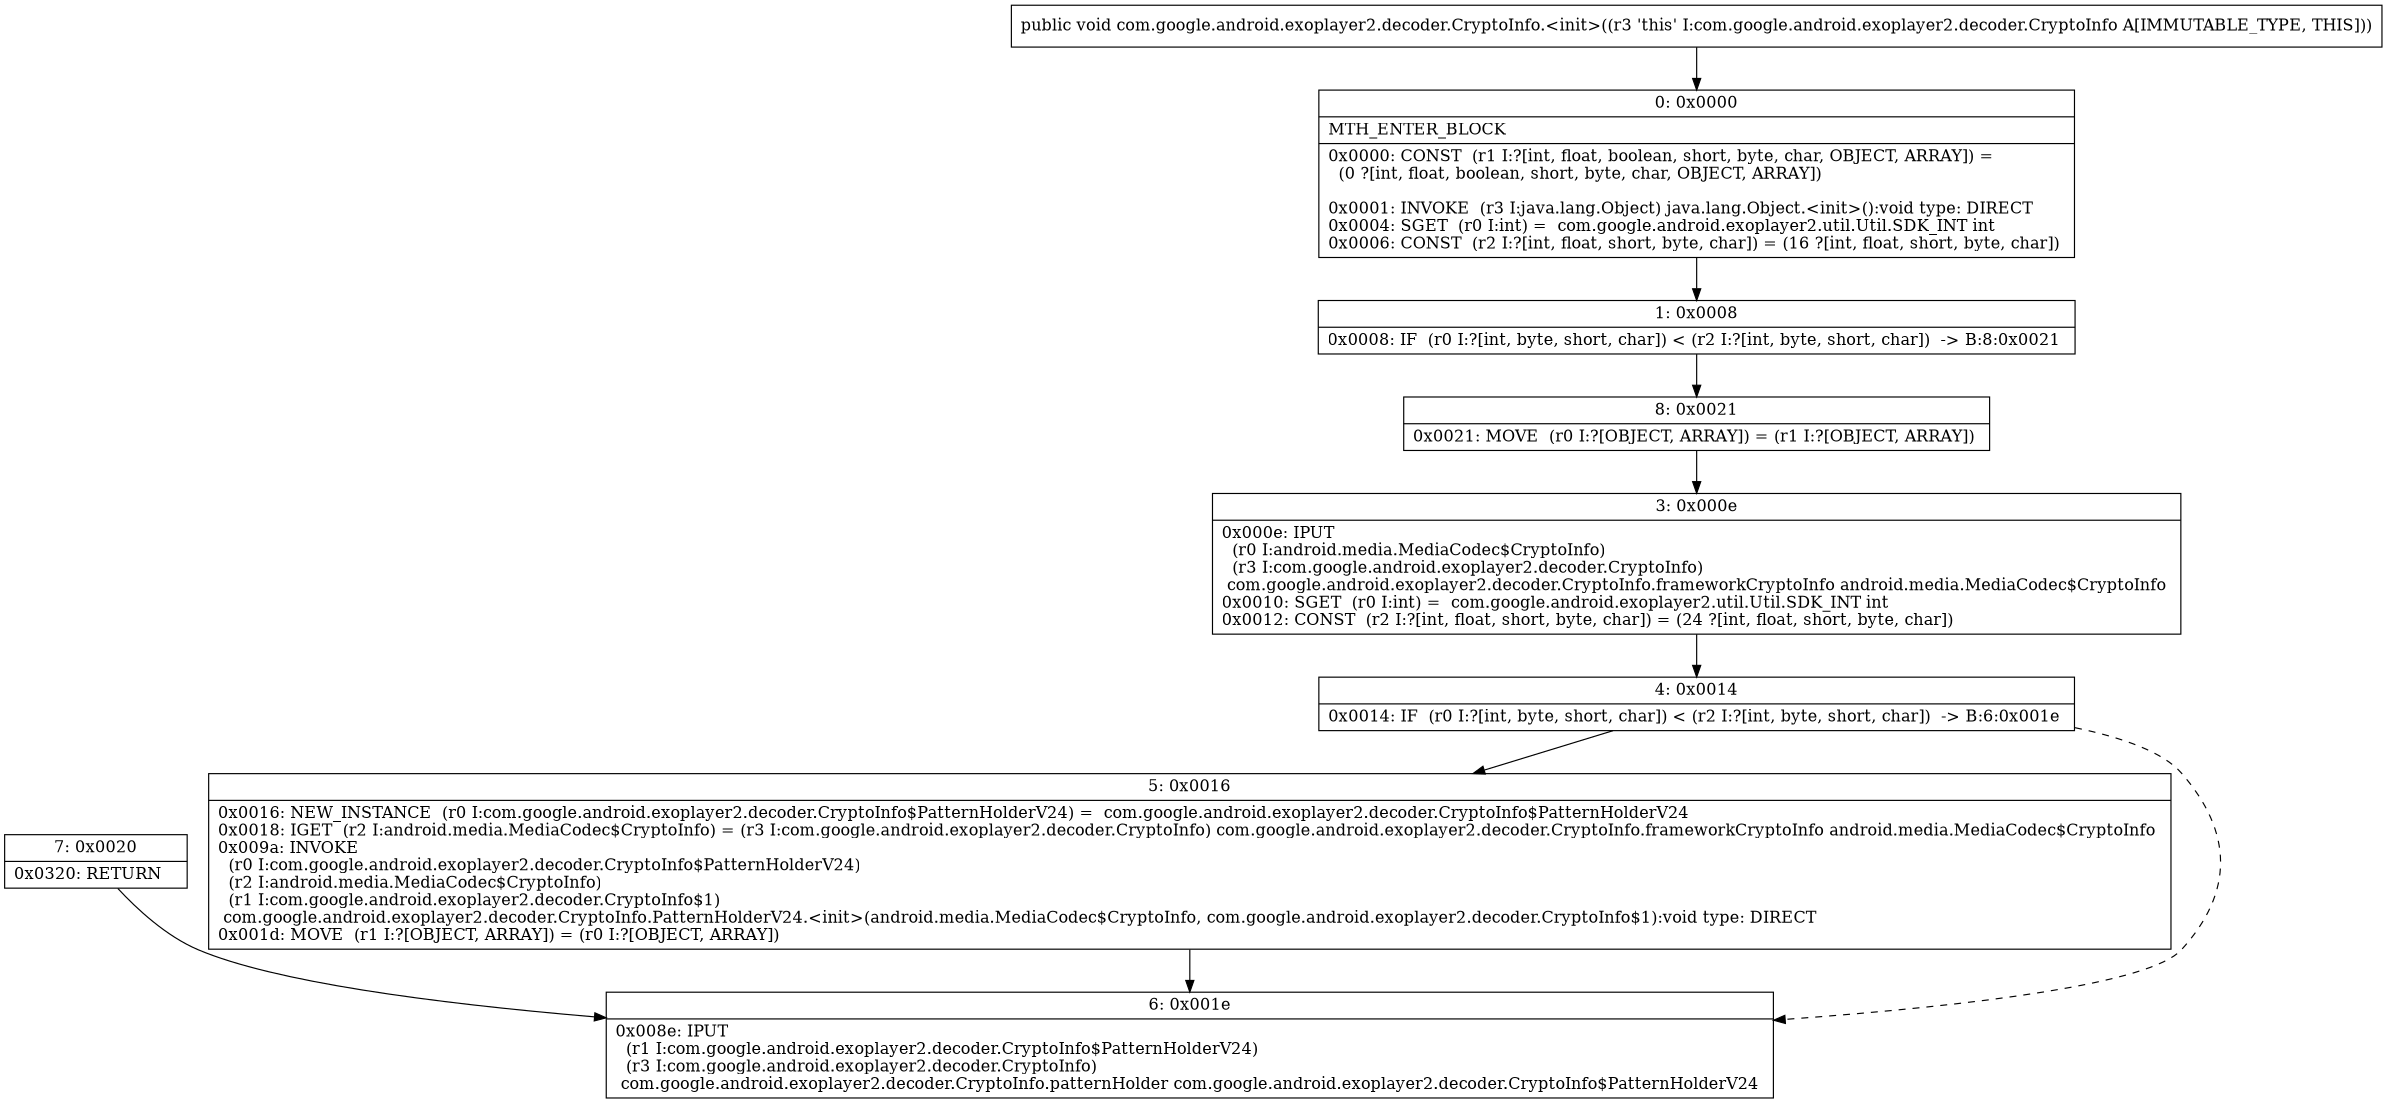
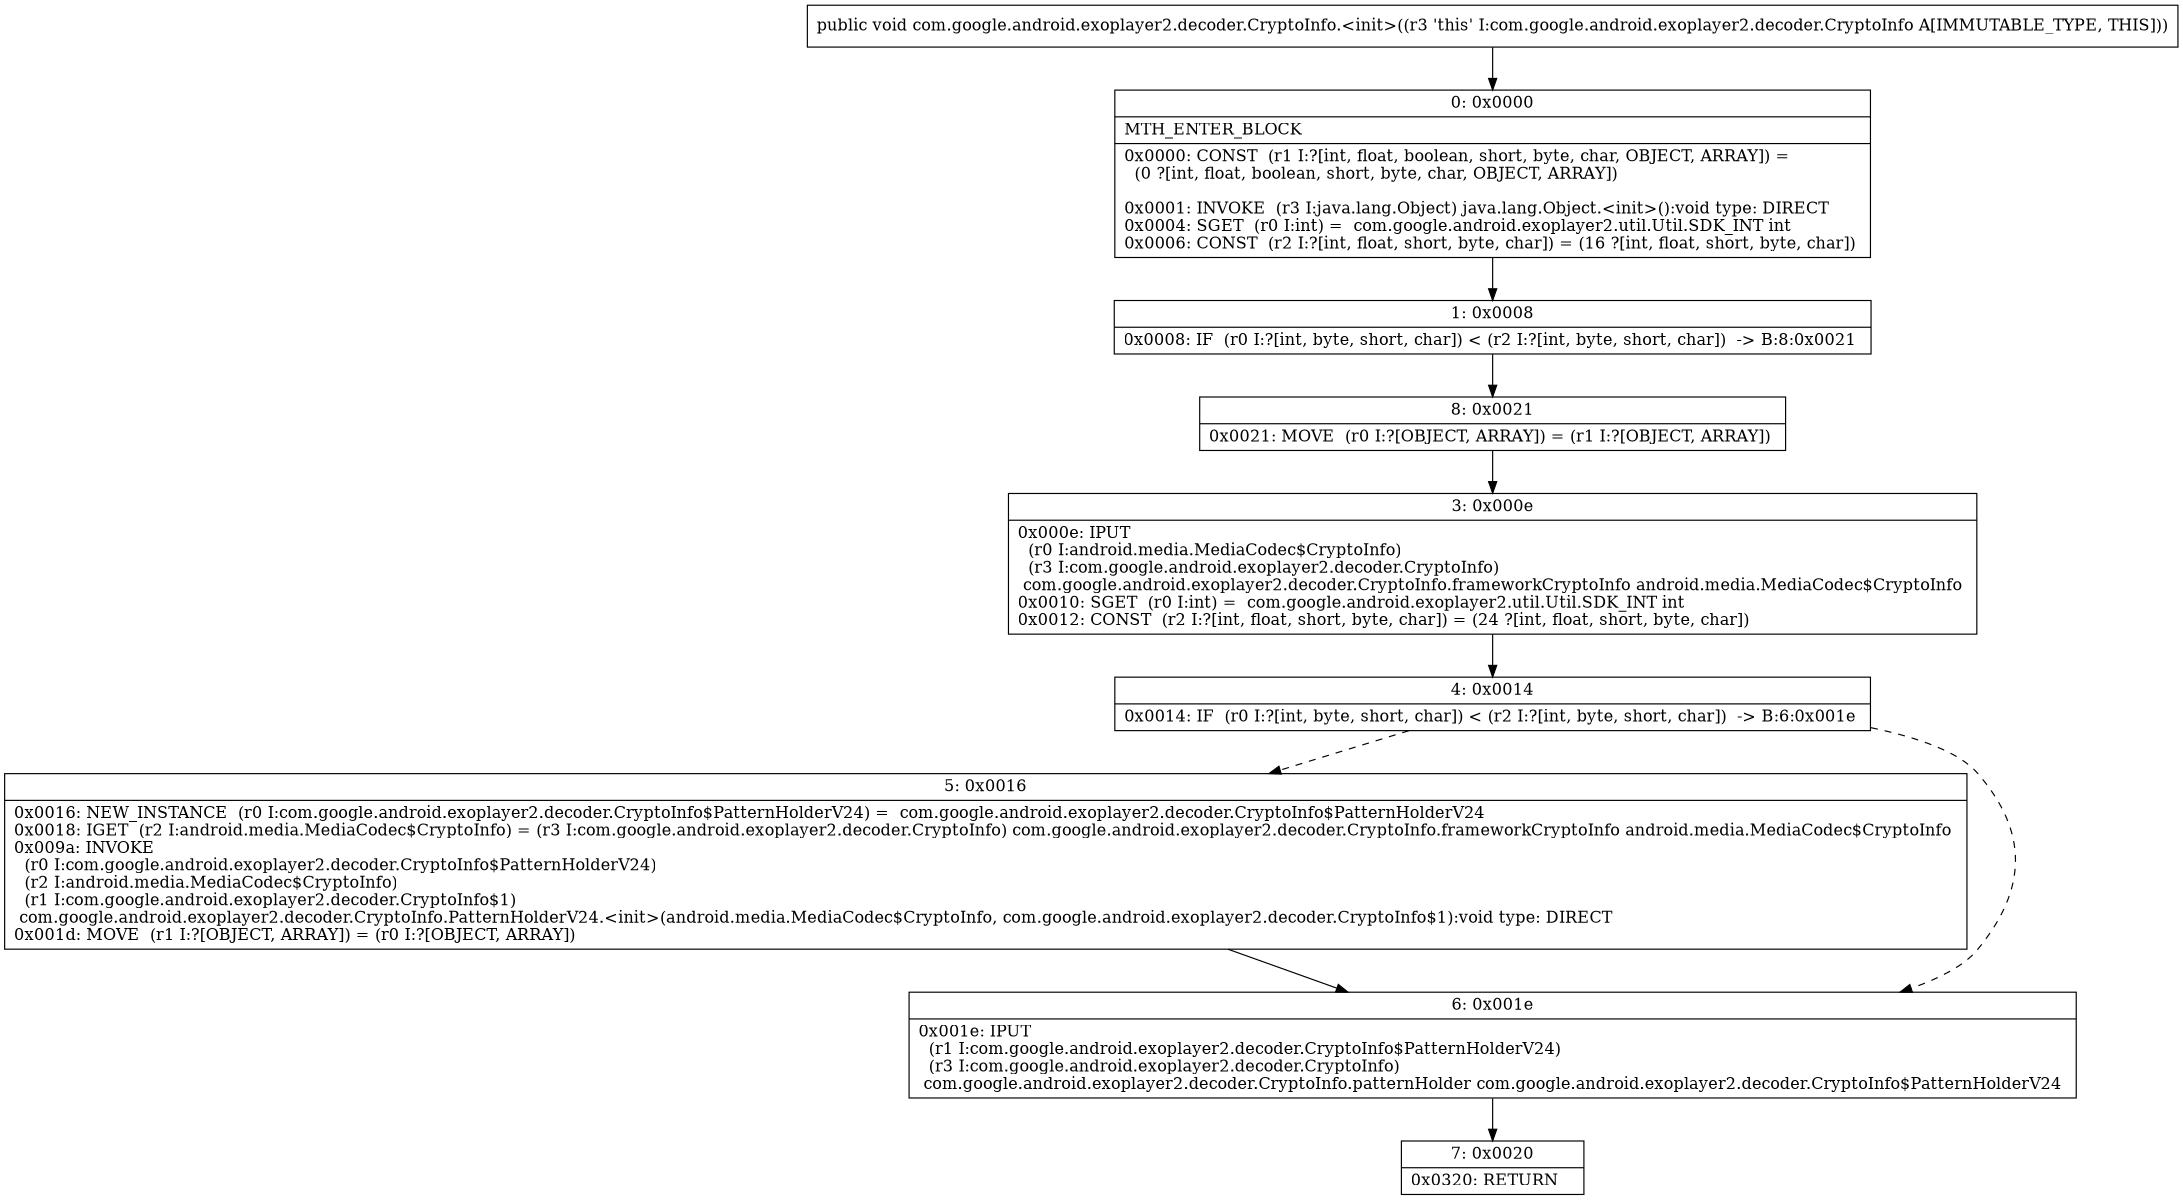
edge "4: 0x0014" -> "5: 0x0016": style solid -> dashed
edge "7: 0x0020" -> "6: 0x001e": reversed
node "6: 0x001e": text "0x008e: IPUT" -> "0x001e: IPUT"
